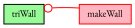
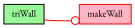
edge "makeWall" -> "triWall": reversed
